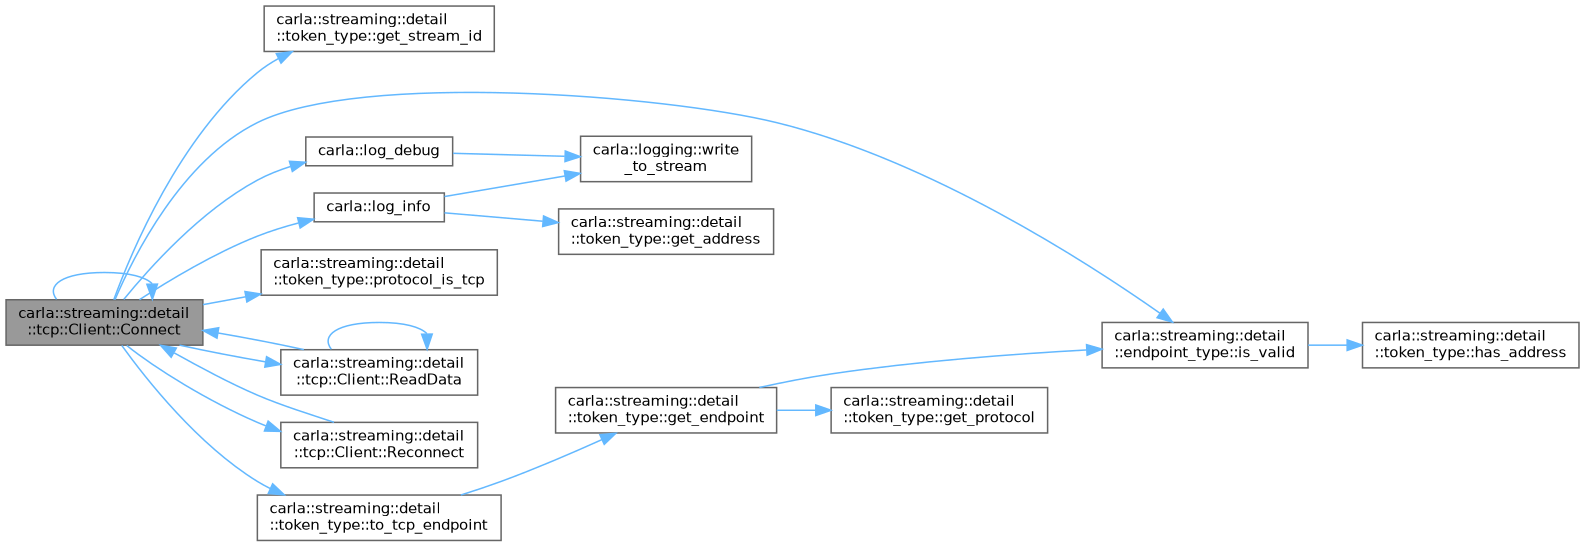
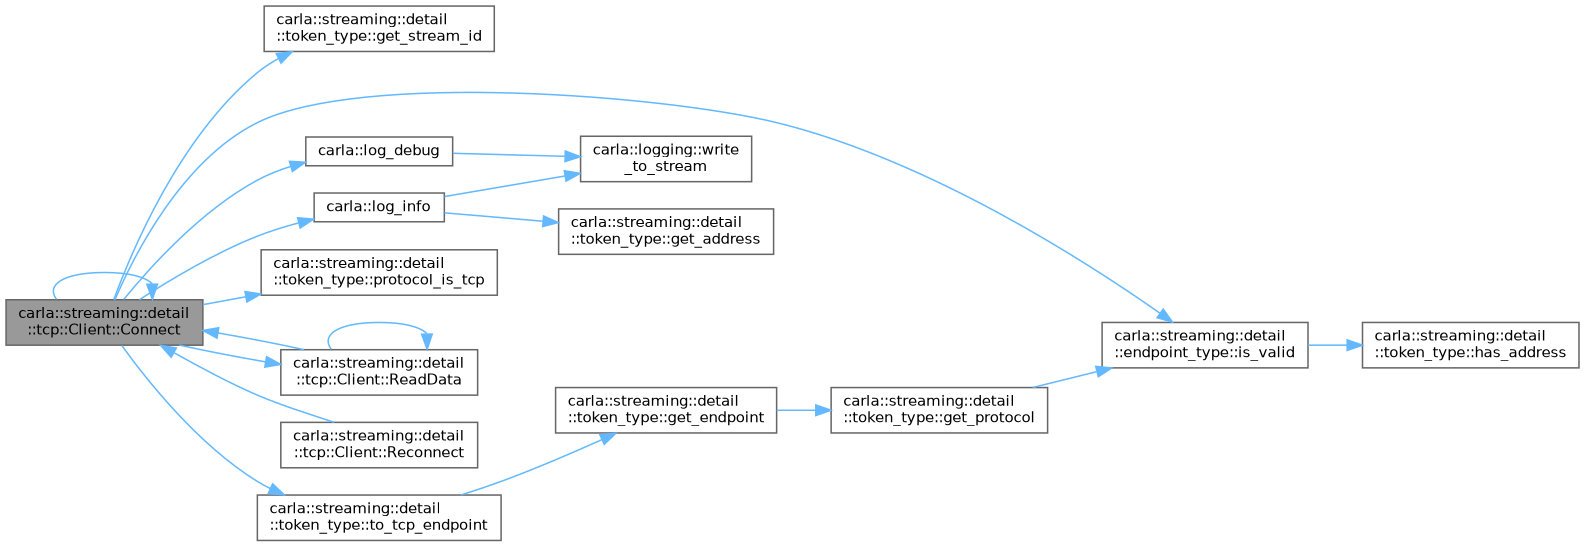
edge "carla::streaming::detail ::token_type::get_endpoint" -> "carla::streaming::detail ::endpoint_type::is_valid": now "carla::streaming::detail ::token_type::get_protocol" -> "carla::streaming::detail ::endpoint_type::is_valid"
edge "carla::streaming::detail ::tcp::Client::Connect" -> "carla::streaming::detail ::tcp::Client::Reconnect": removed
